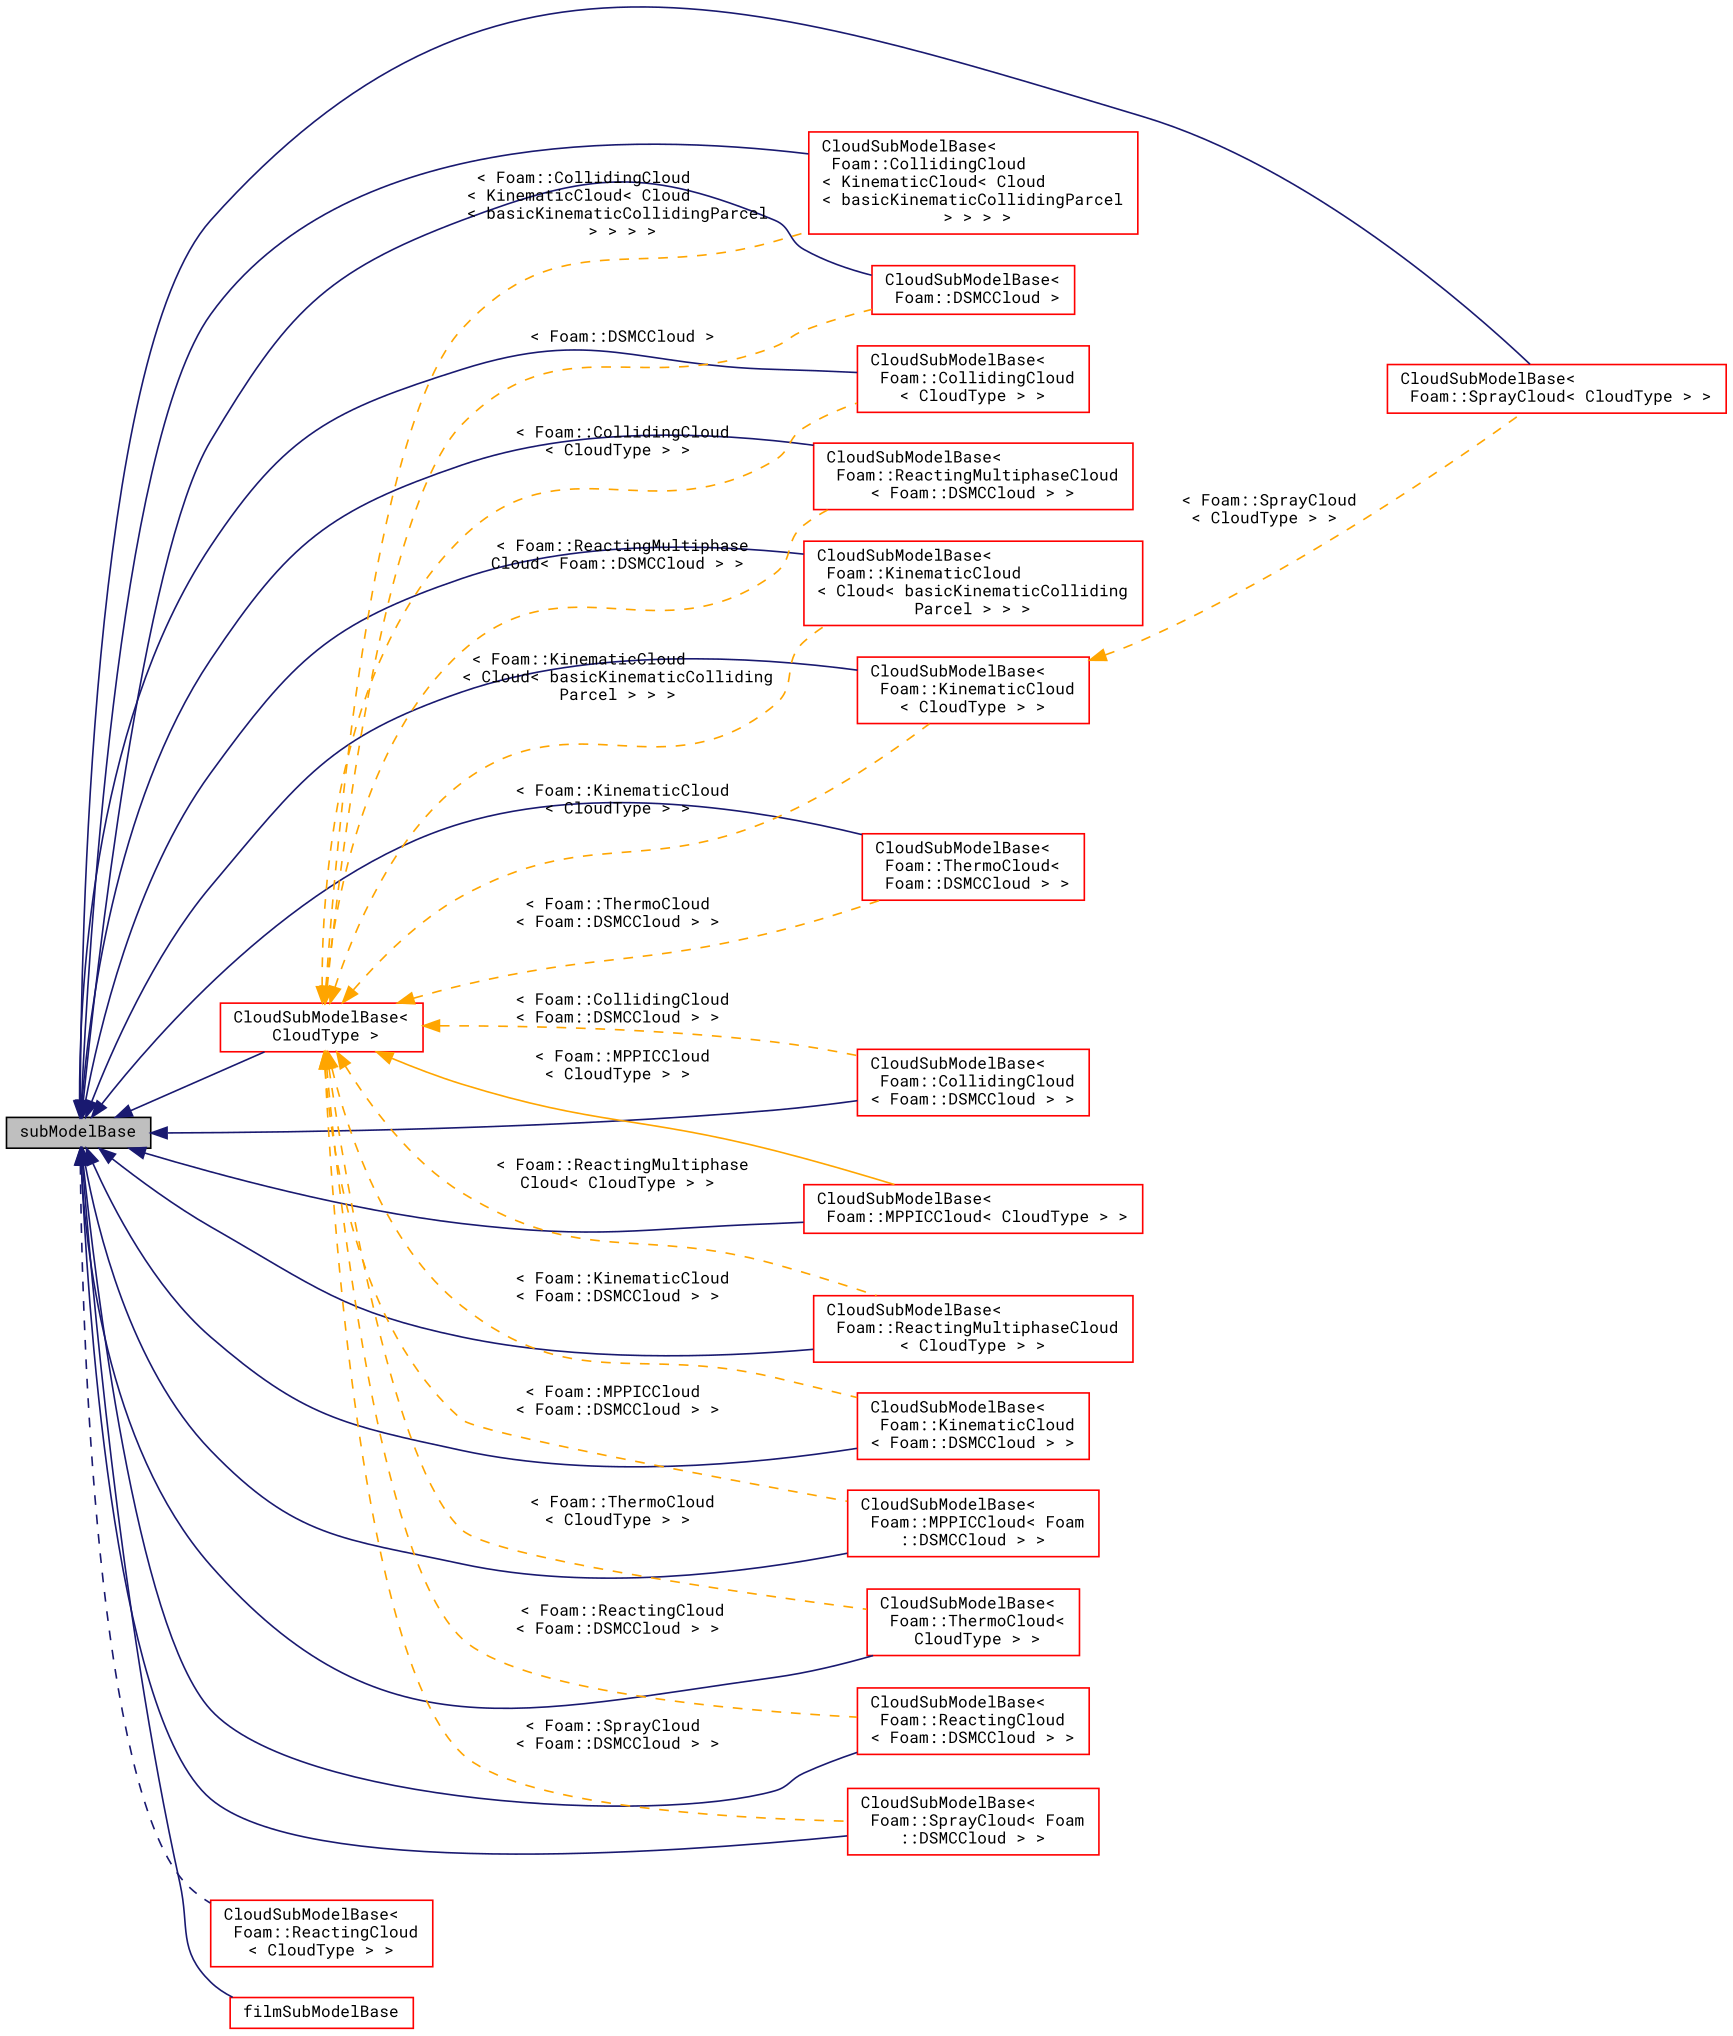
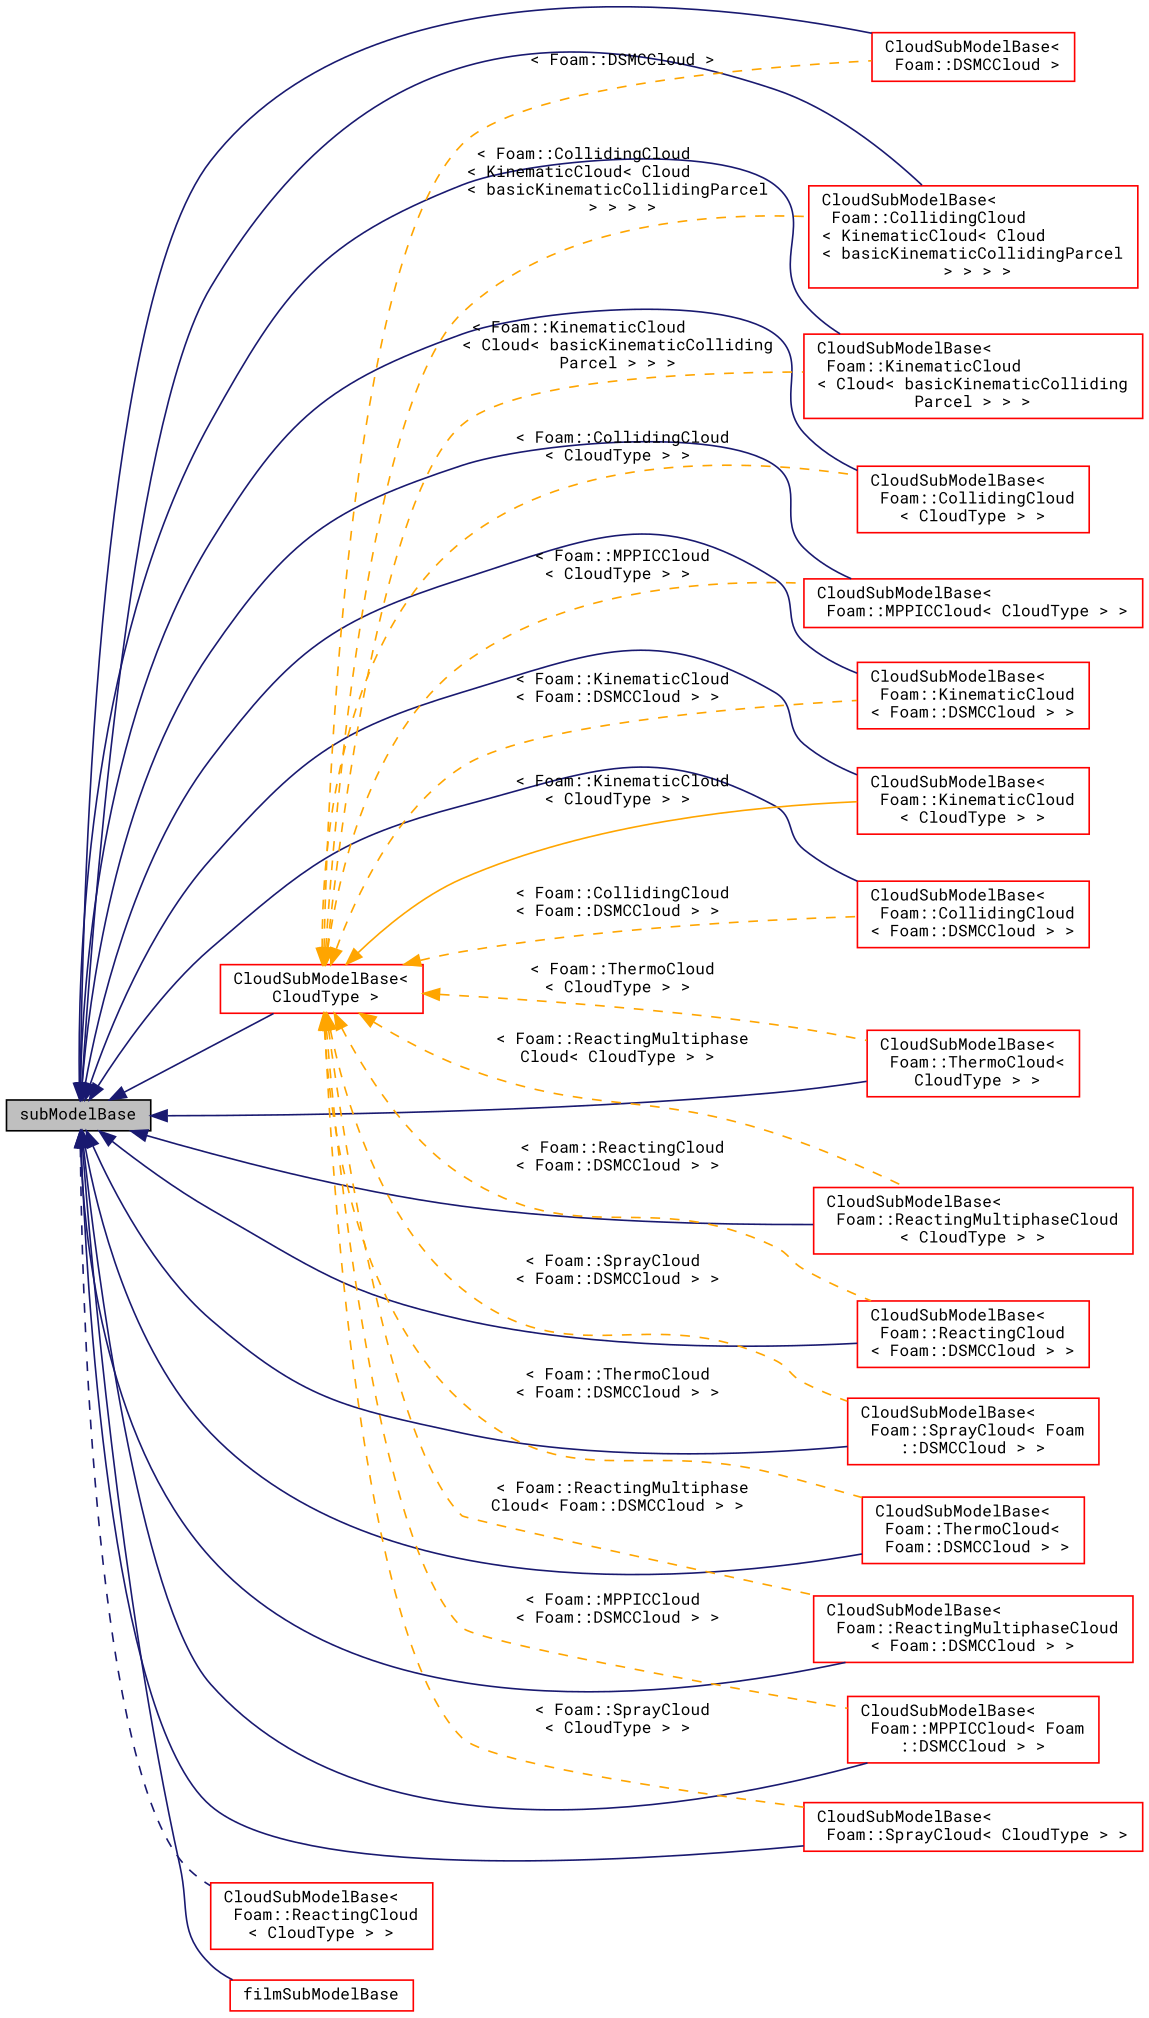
edge "CloudSubModelBase< Foam::SprayCloud< CloudType > >" -> "CloudSubModelBase< Foam::KinematicCloud < CloudType > >": now "CloudSubModelBase< Foam::SprayCloud< CloudType > >" -> "CloudSubModelBase< CloudType >"
edge "CloudSubModelBase< Foam::KinematicCloud < CloudType > >" -> "CloudSubModelBase< CloudType >": style dashed -> solid
edge "CloudSubModelBase< Foam::MPPICCloud< CloudType > >" -> "CloudSubModelBase< CloudType >": style solid -> dashed
